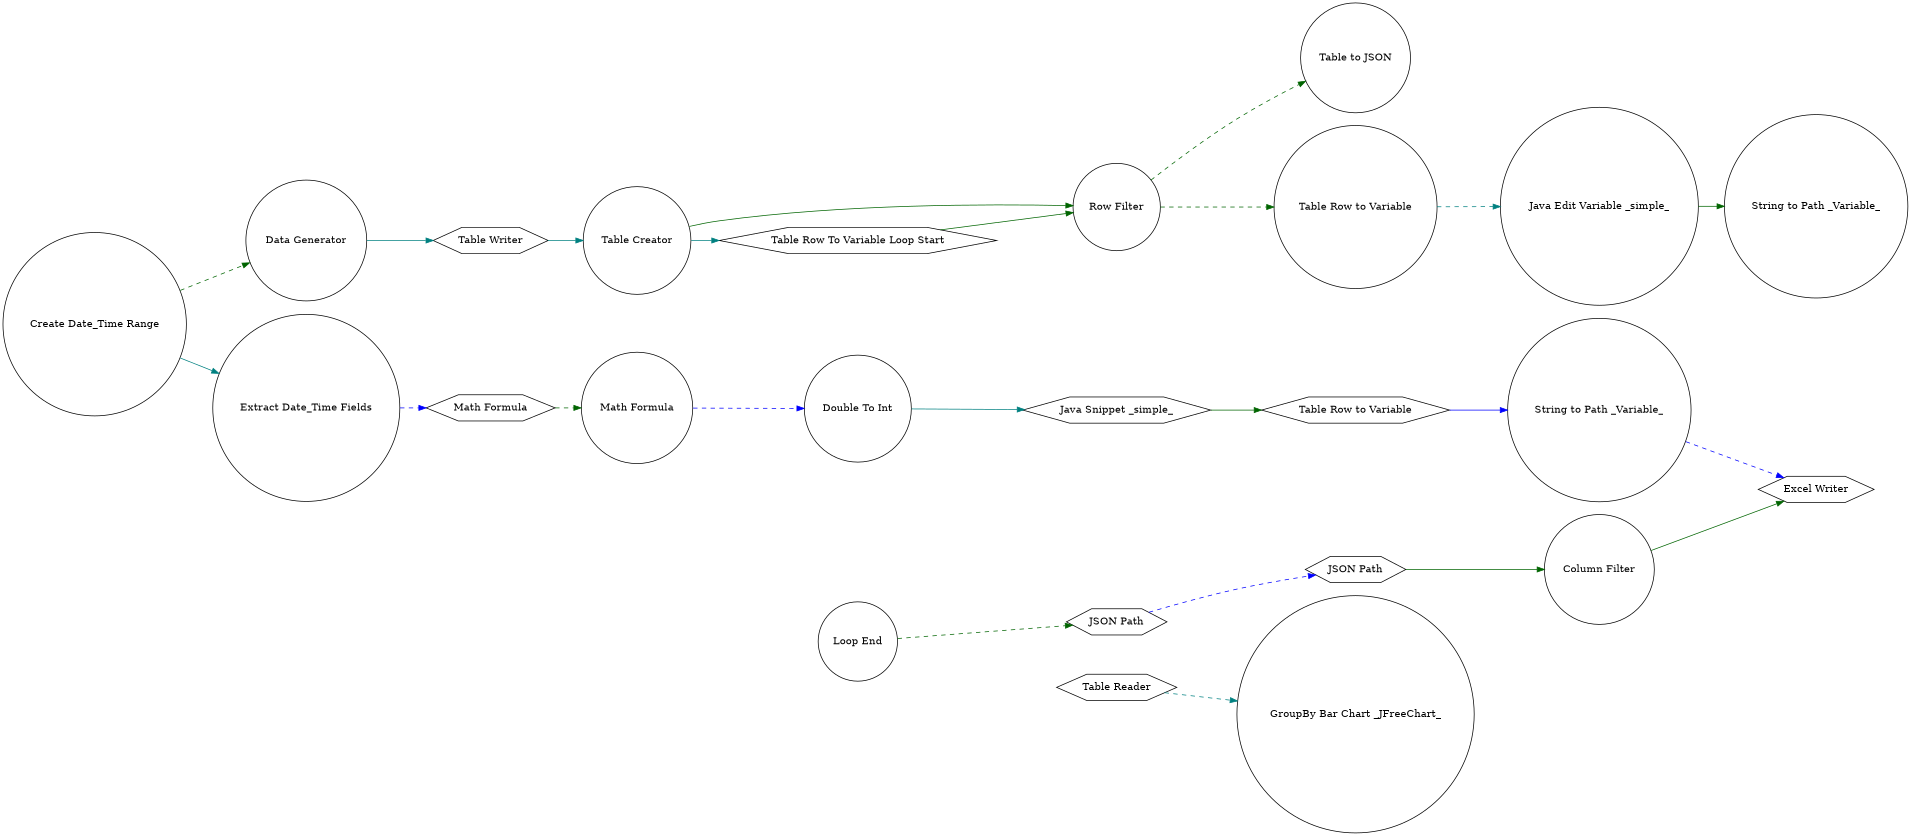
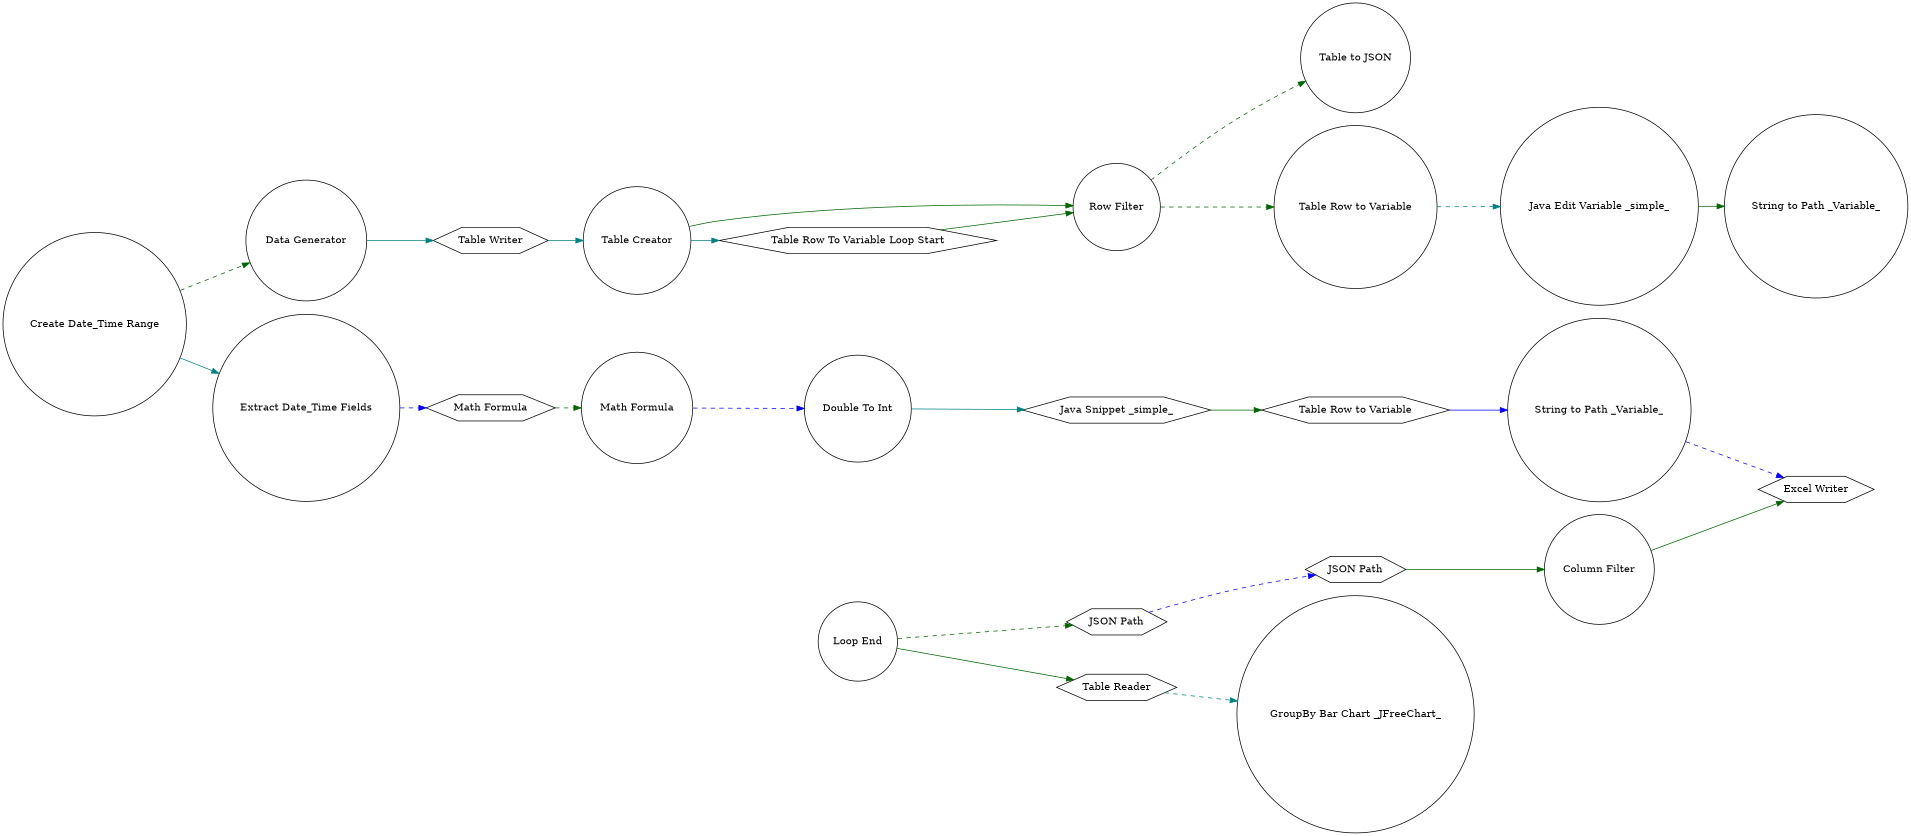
edge "Loop End" -> "Table Reader": added
